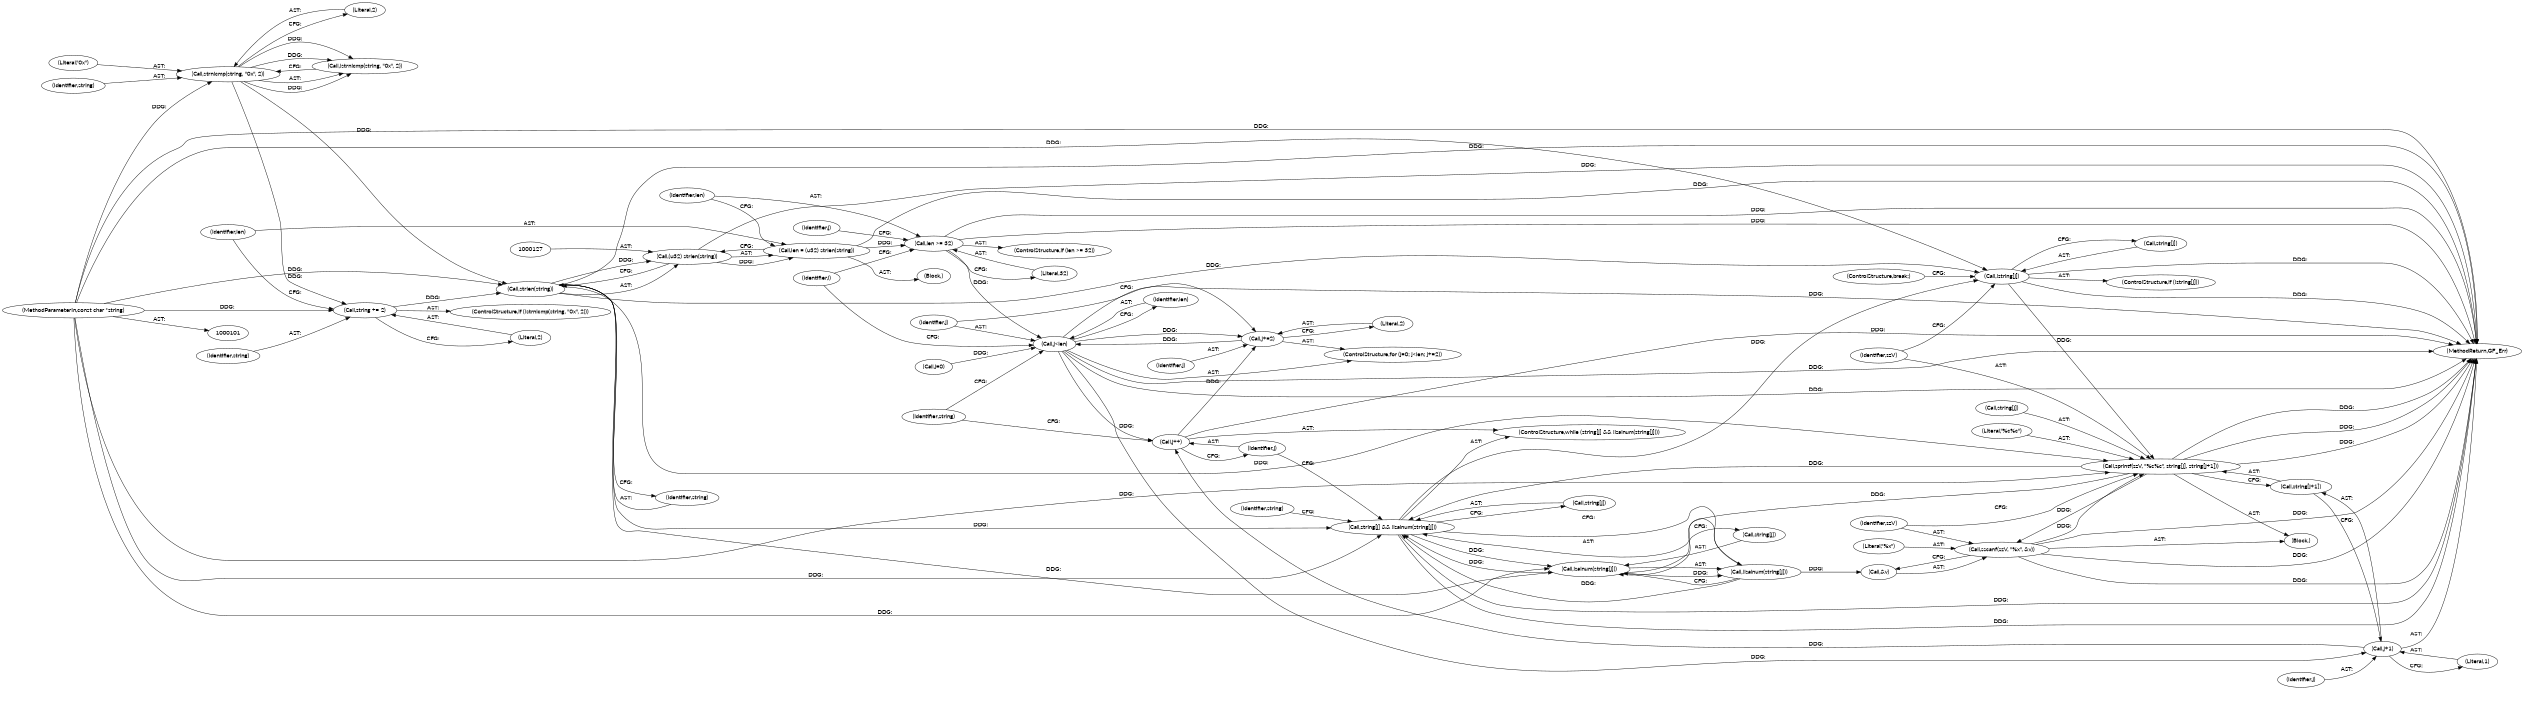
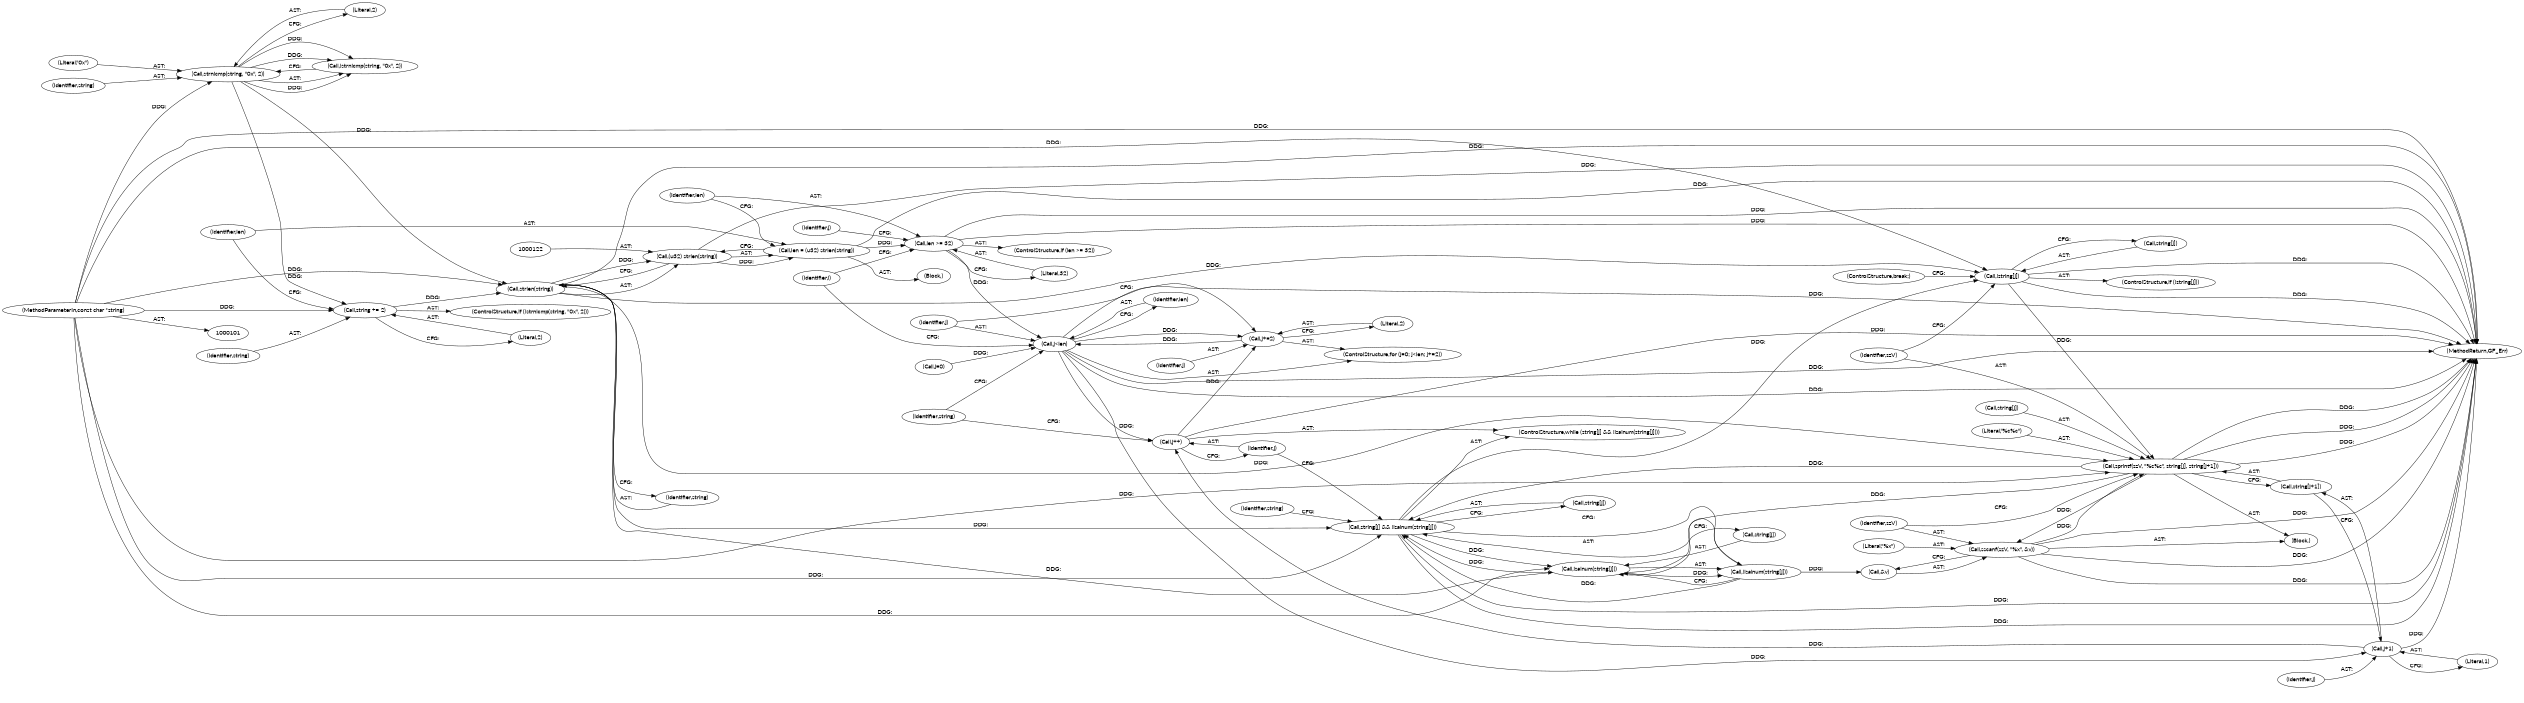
node "1000127": label "1000127" -> "1000122"
edge "(Call,j+1)" -> "(MethodReturn,GF_Err)": label "AST: " -> "DDG: "
